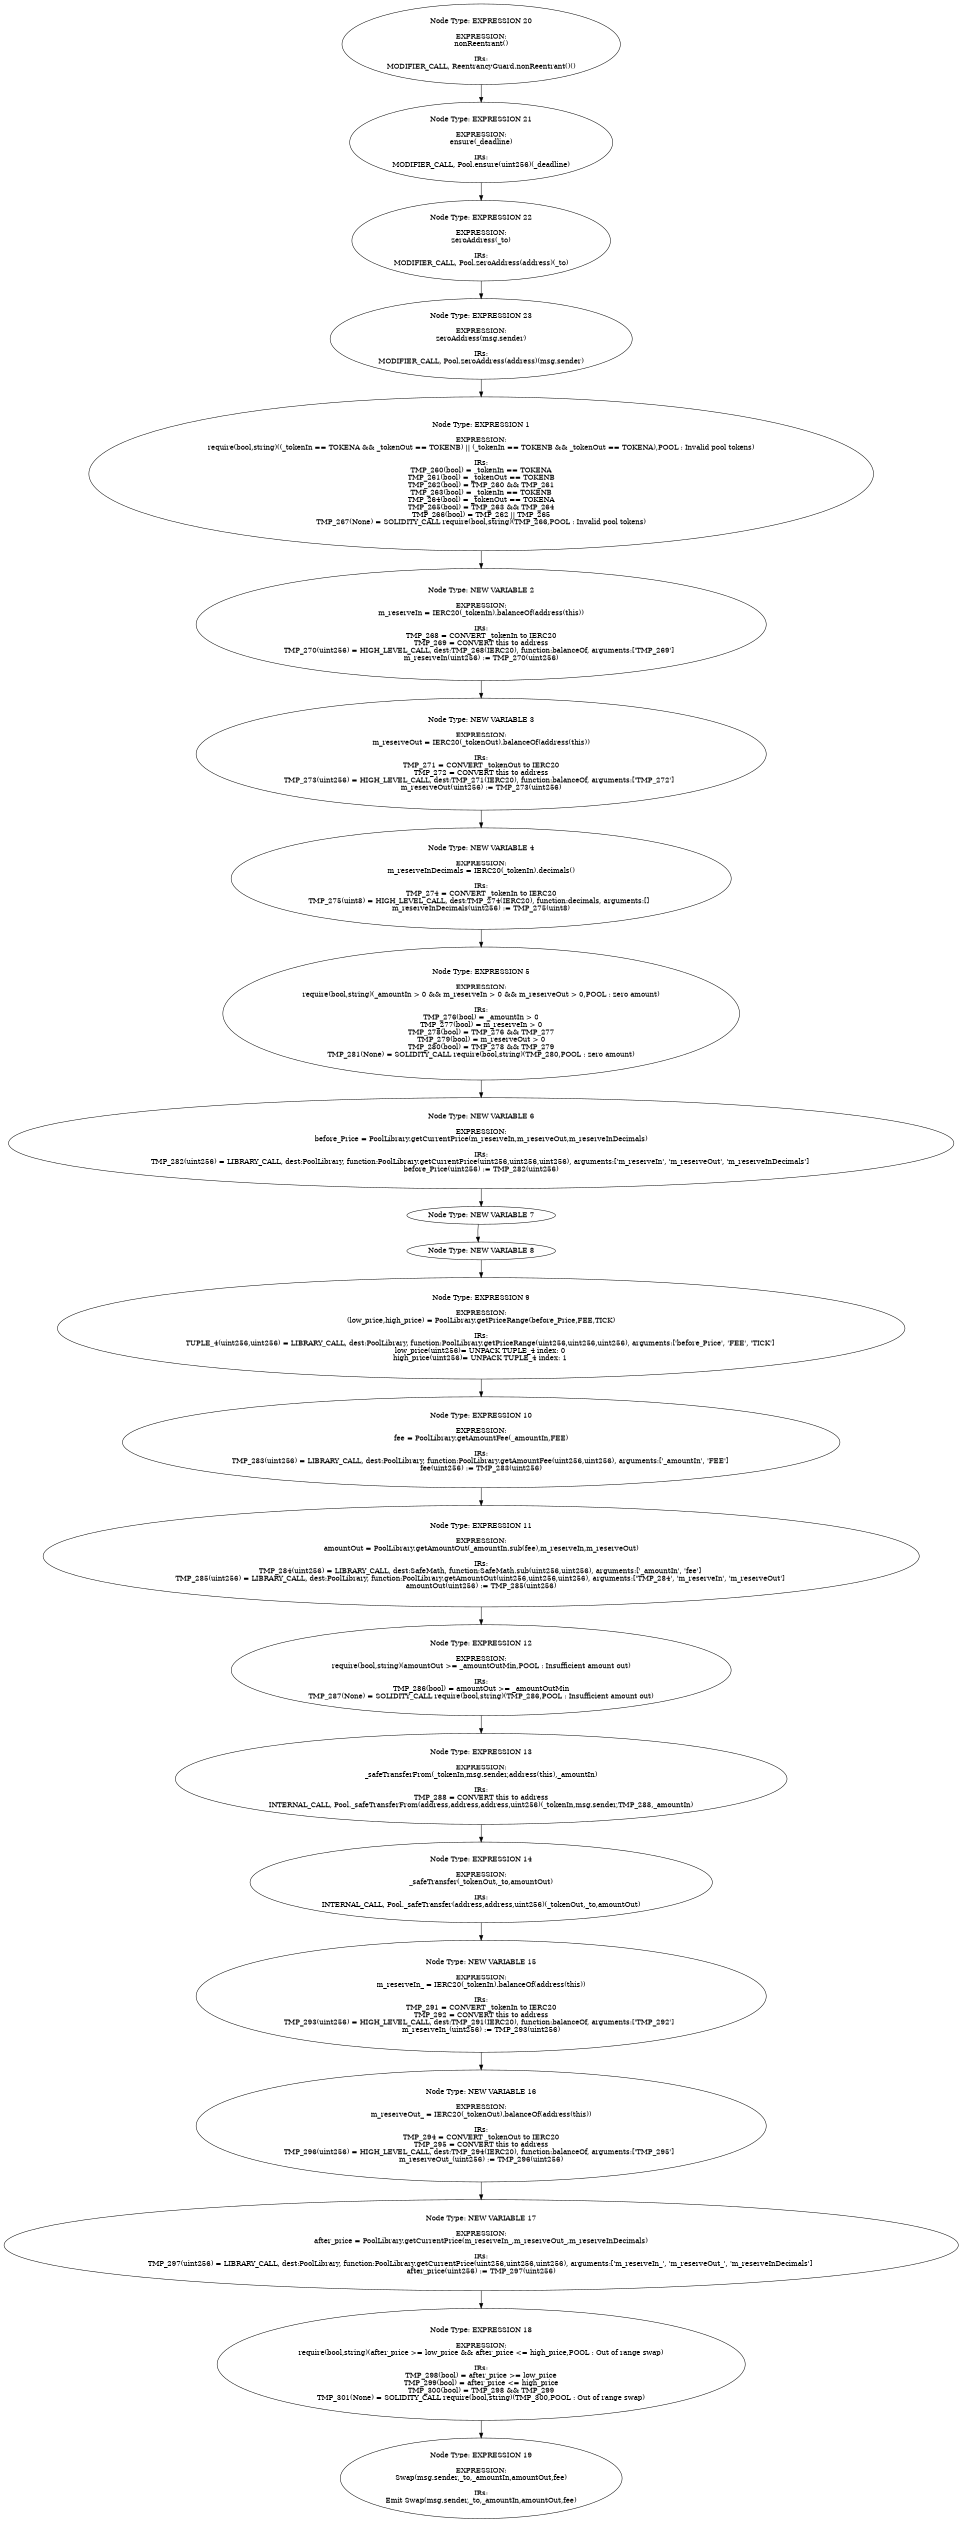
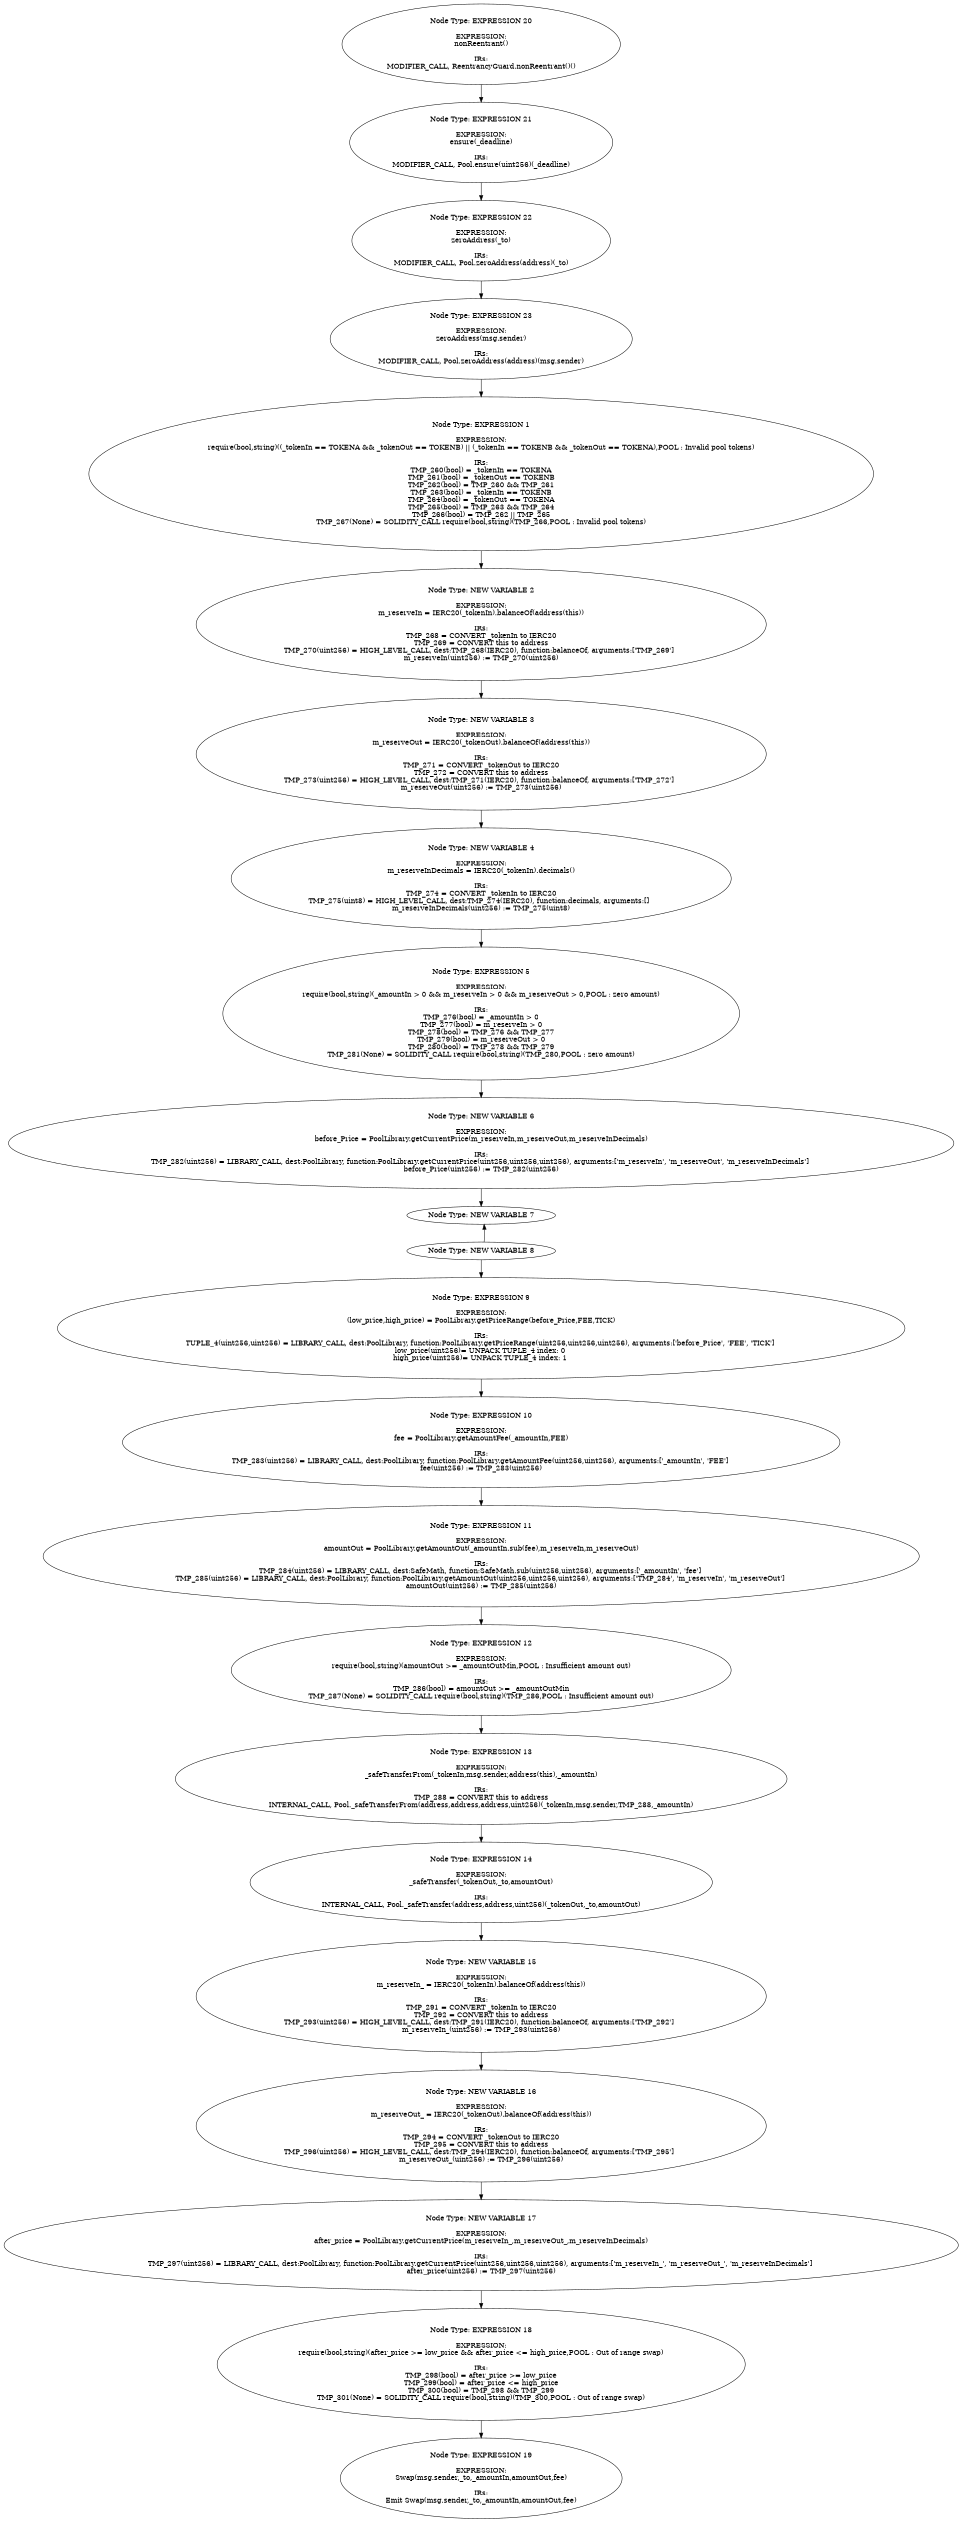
edge "Node Type: NEW VARIABLE 7" -> "Node Type: NEW VARIABLE 8": reversed
